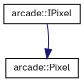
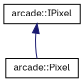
edge "arcade::IPixel" -> "arcade::Pixel": reversed
